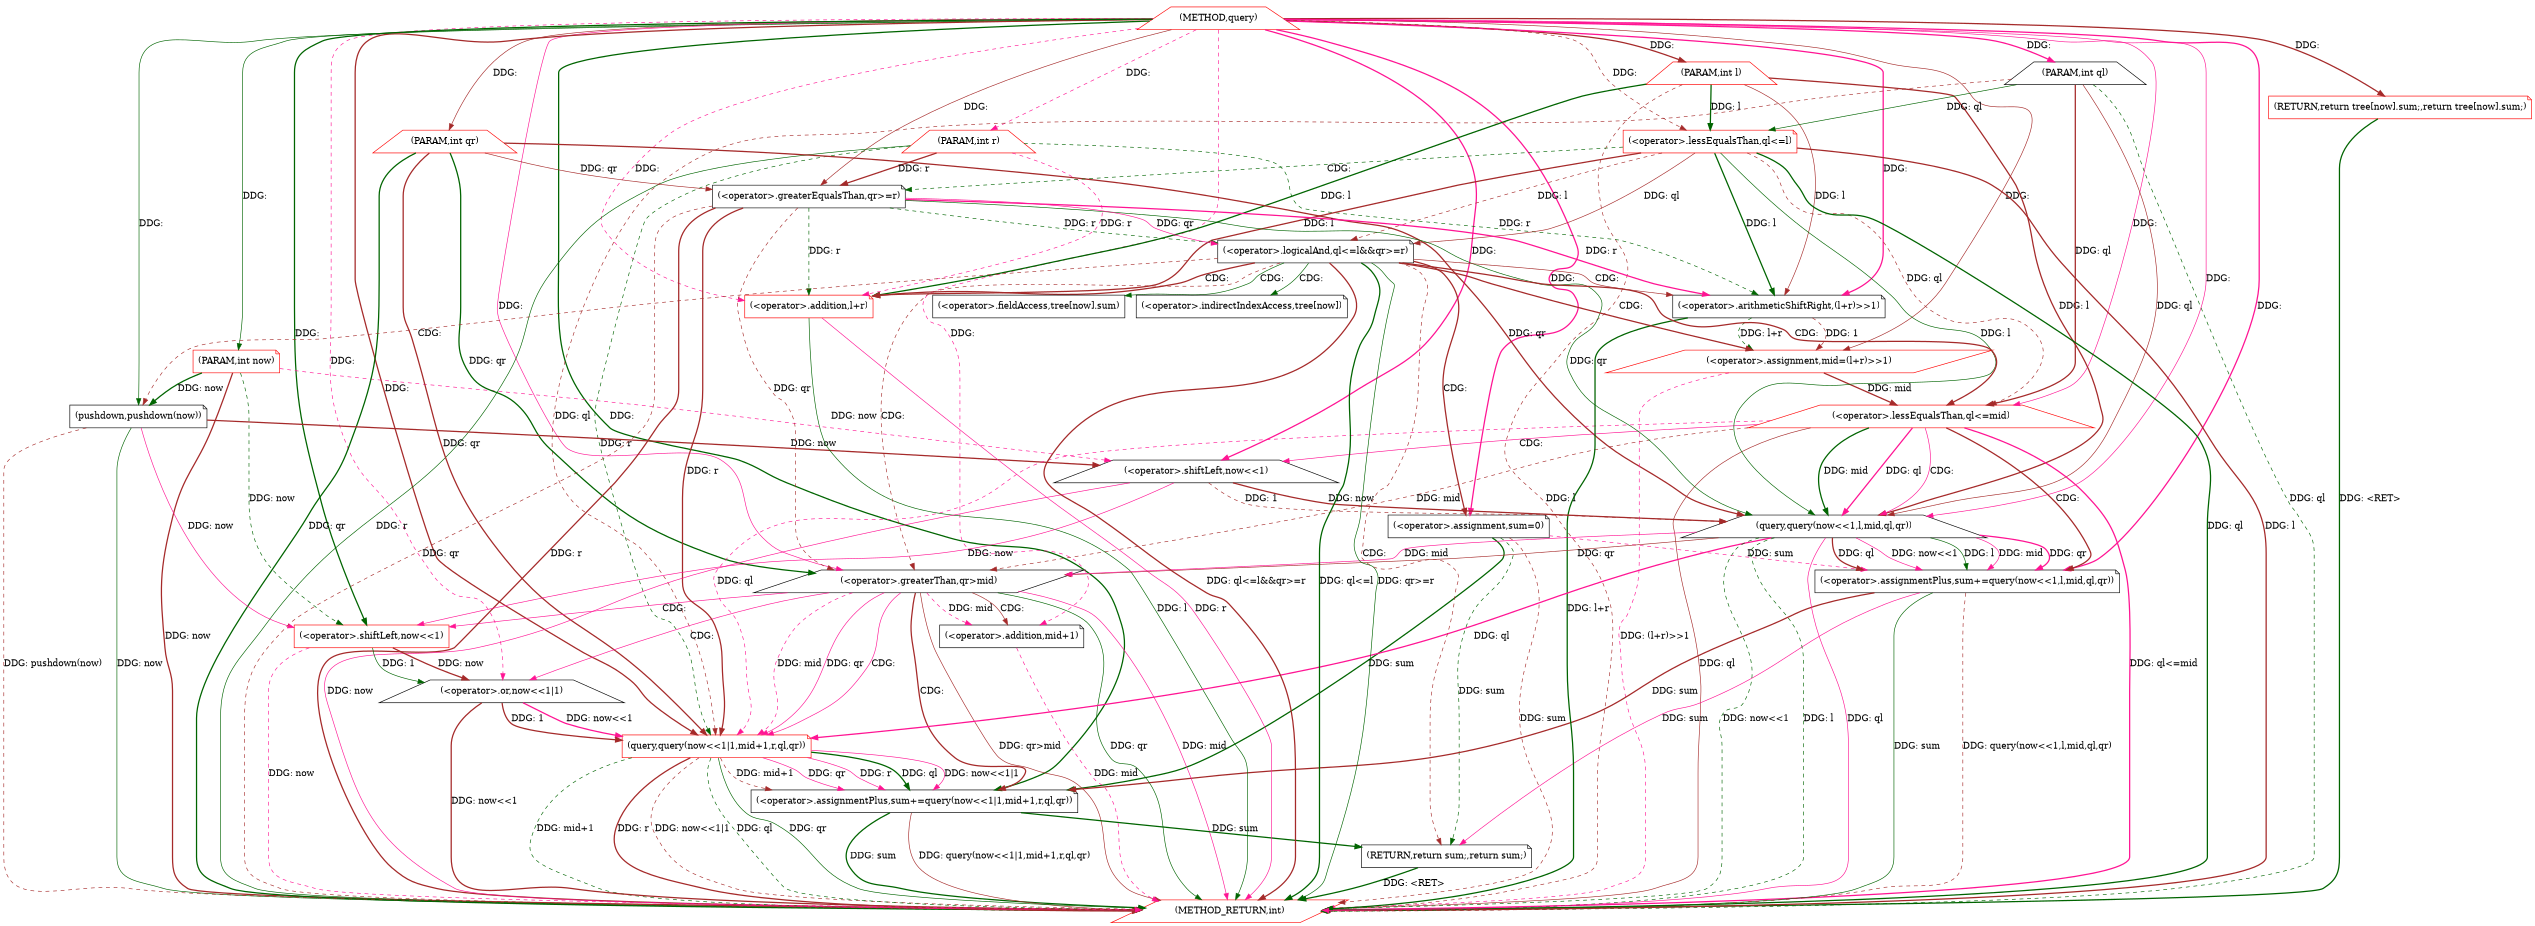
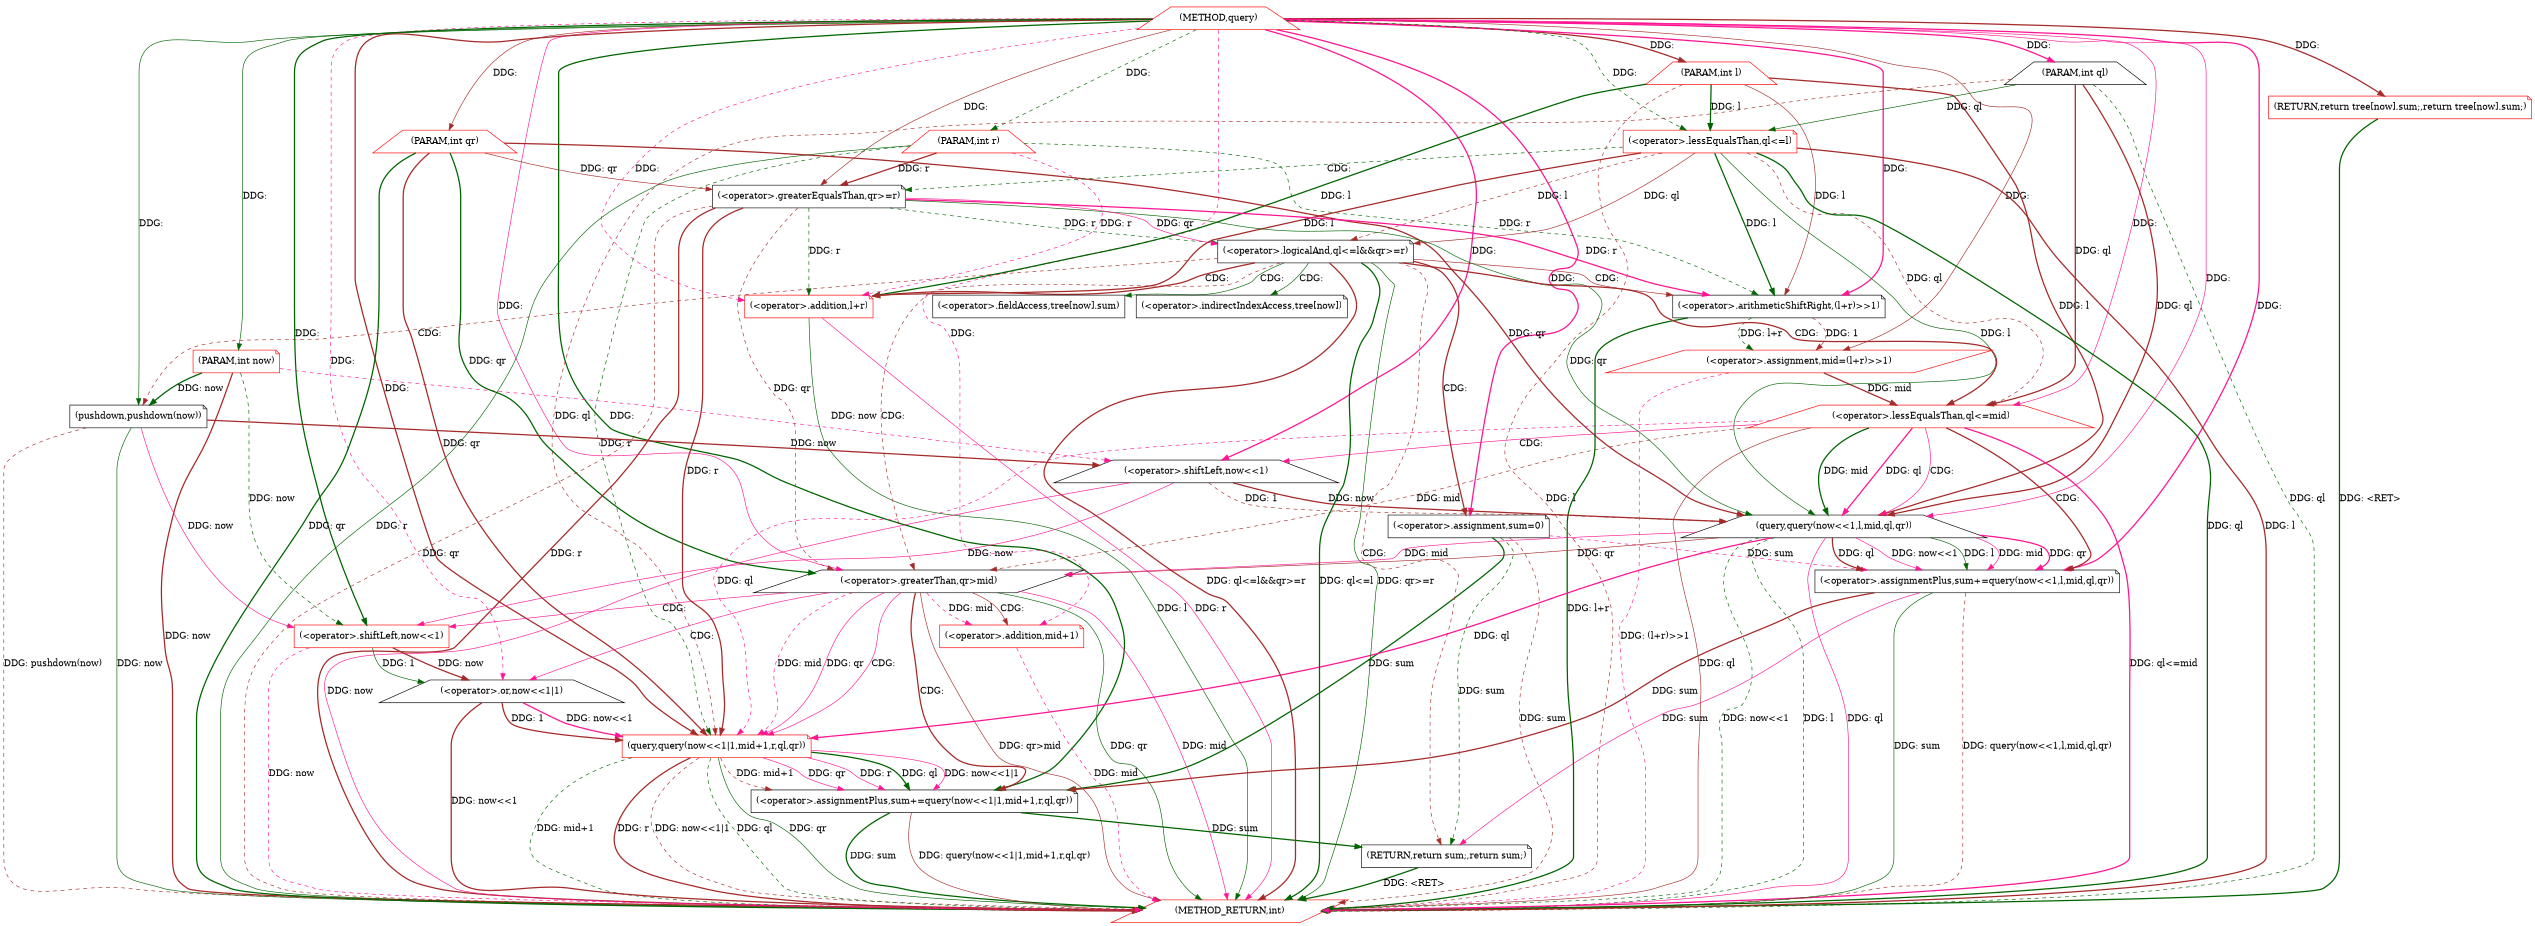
edge "(METHOD,query)" -> "(<operator>.lessEqualsThan,ql<=l)": color brown -> darkgreen
edge "(METHOD,query)" -> "(PARAM,int r)": color deeppink -> darkgreen
edge "(<operator>.logicalAnd,ql<=l&&qr>=r)" -> "(<operator>.assignment,mid=(l+r)>>1)": removed, label "CDG:"
edge "(PARAM,int ql)" -> "(query,query(now<<1,l,mid,ql,qr))": style solid -> bold
node "(<operator>.addition,mid+1)": color black -> red
